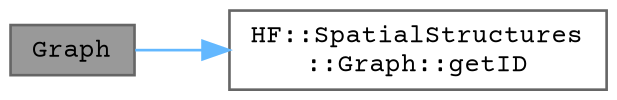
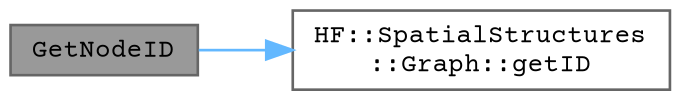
node "Graph": label "Graph" -> "GetNodeID"
